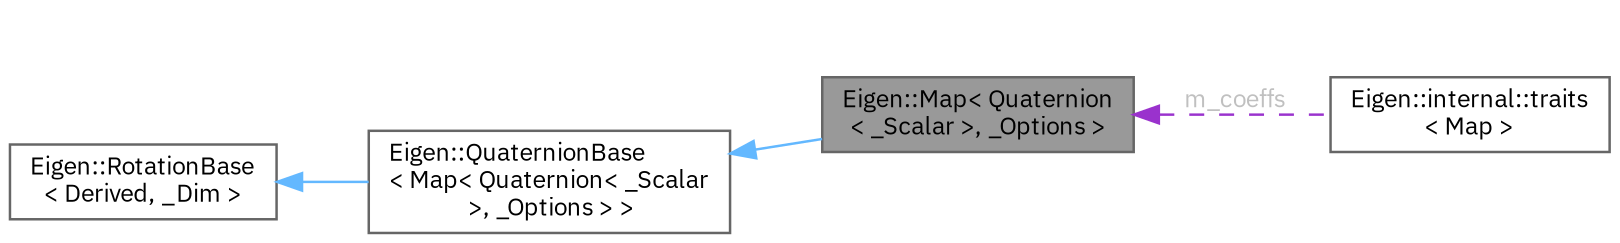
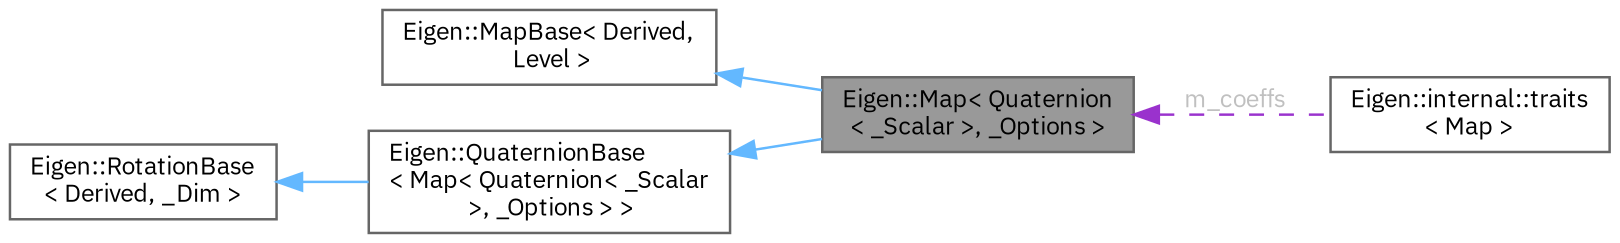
node "Eigen::MapBase< Derived, Level >": added
